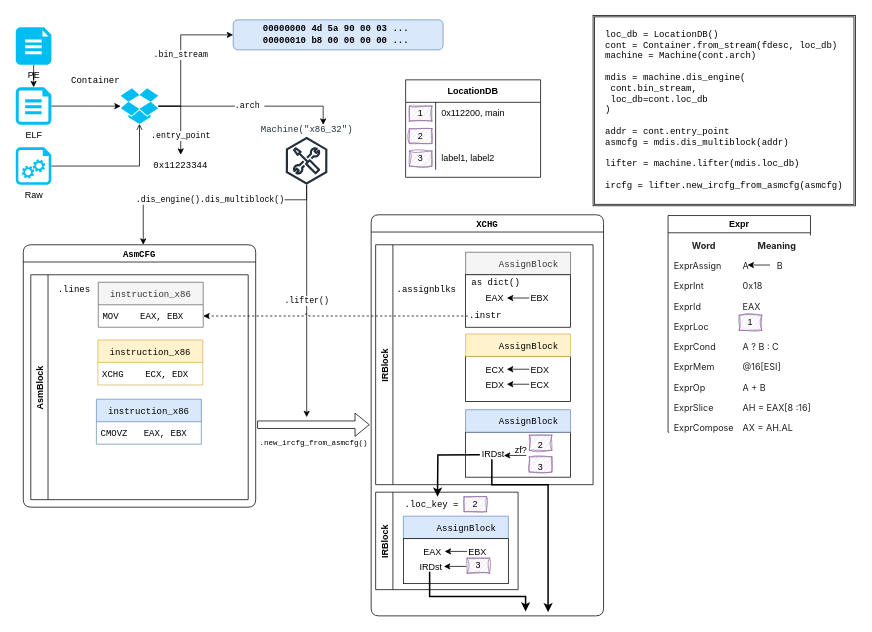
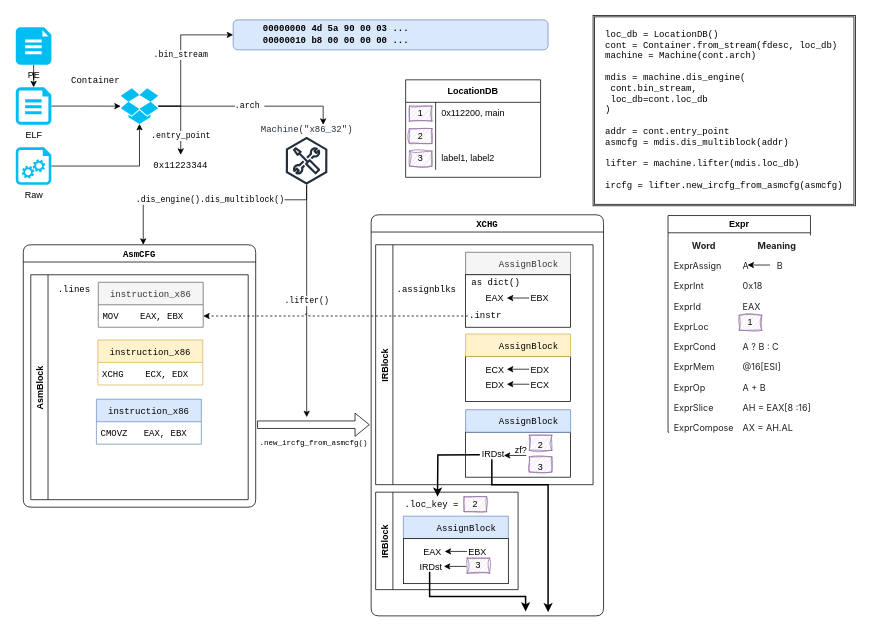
node "00000000 4d 5a 90 00 03 ... 00000010 b8 00 00 00 00 ...": size 210x30 -> 315x30
edge "Raw" -> "Container": arrowhead open -> classic
